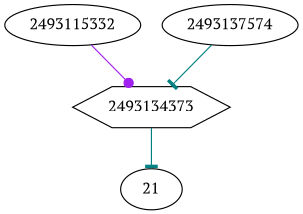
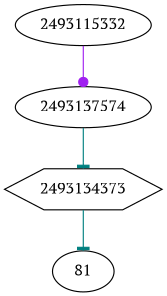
edge "2493115332" -> "2493134373": now "2493115332" -> "2493137574"
node "21": label "21" -> "81"
